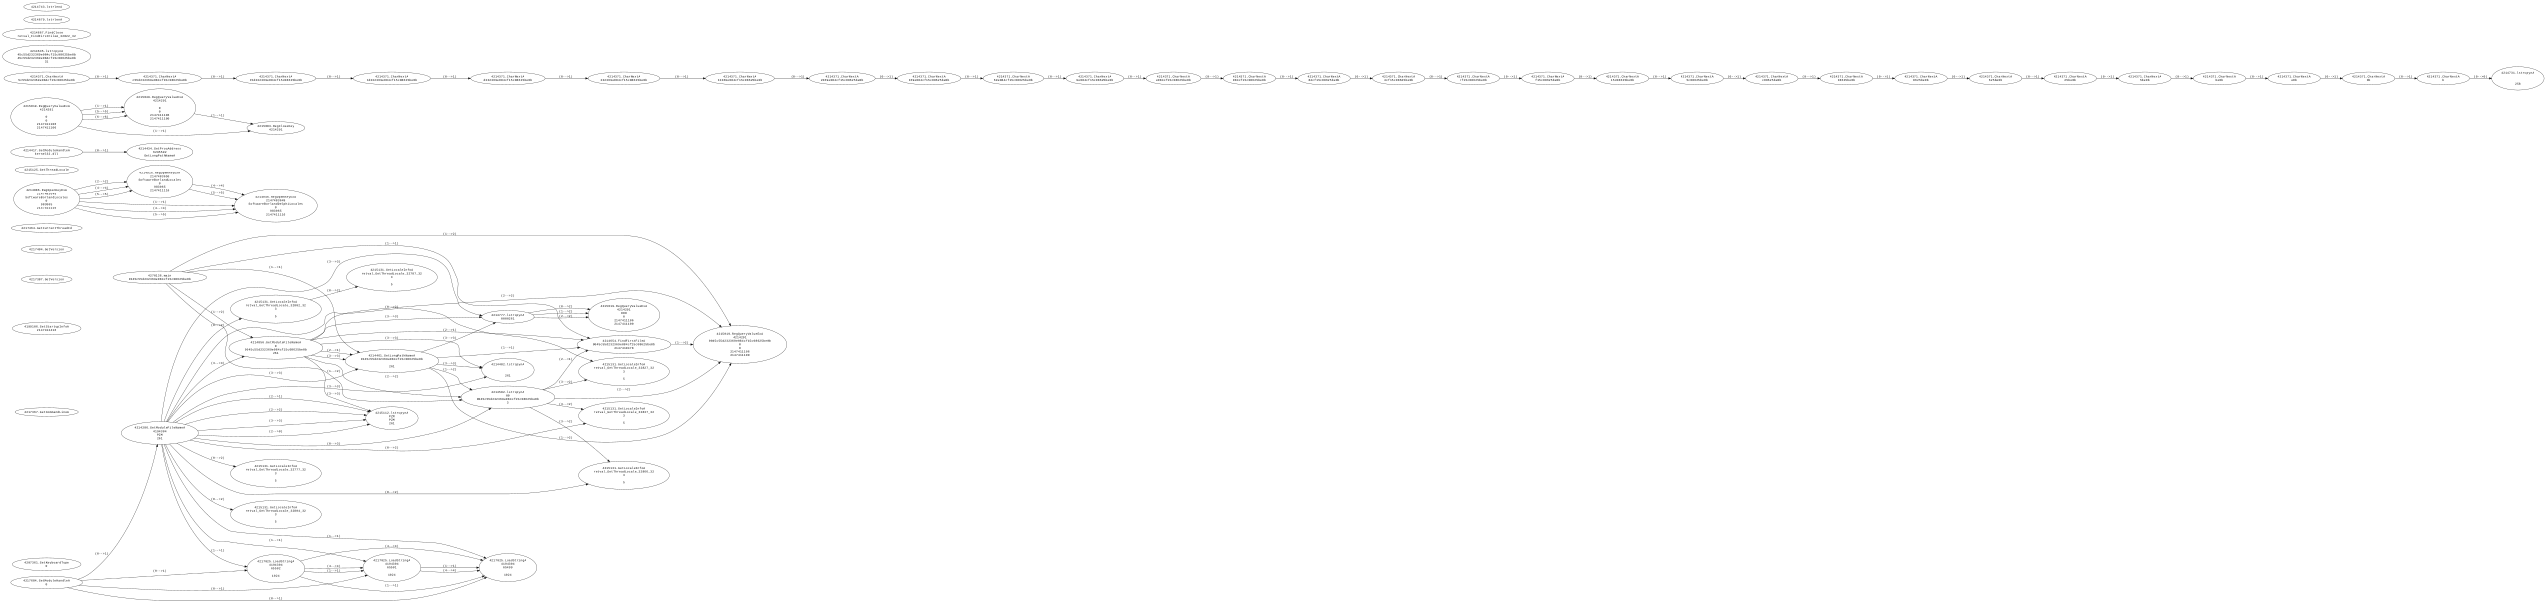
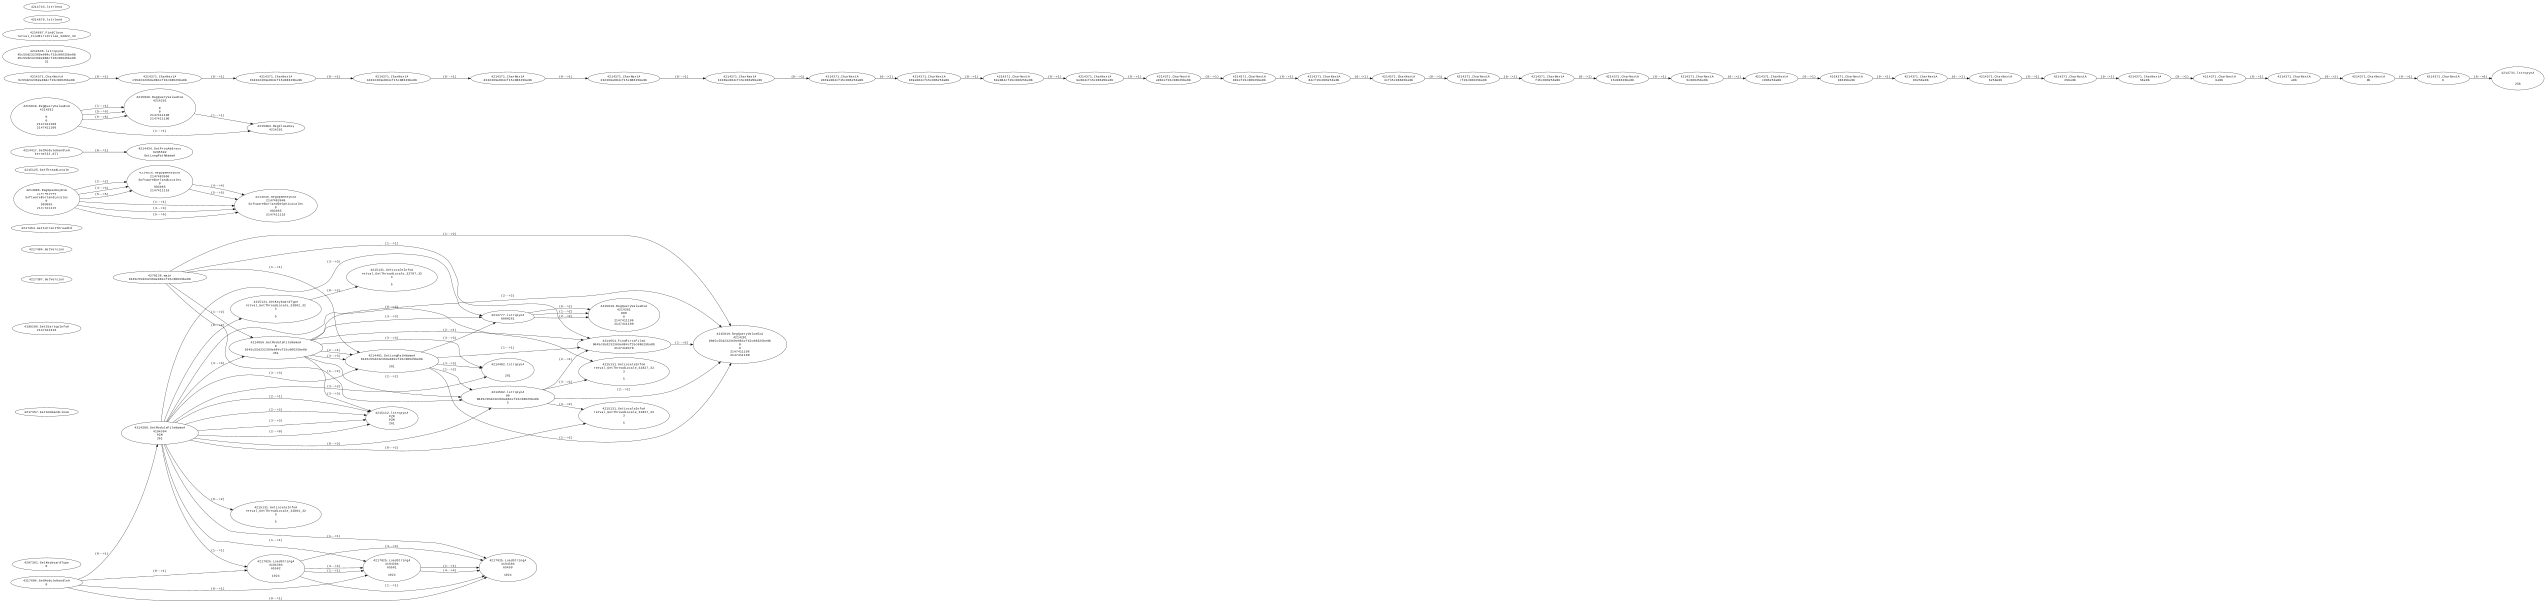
node "4215131.GetLocaleInfoA retval_GetThreadLocale_32802_32 3 5": label "4215131.GetLocaleInfoA retval_GetThreadLocale_32802_32 3 5" -> "4215131.GetKeyboardType retval_GetThreadLocale_32802_32 3 5"
node "4215131.GetLocaleInfoA retval_GetThreadLocale_32777_32 3 5": removed
node "4215131.GetLocaleInfoA retval_GetThreadLocale_32866_32 3 5": removed
